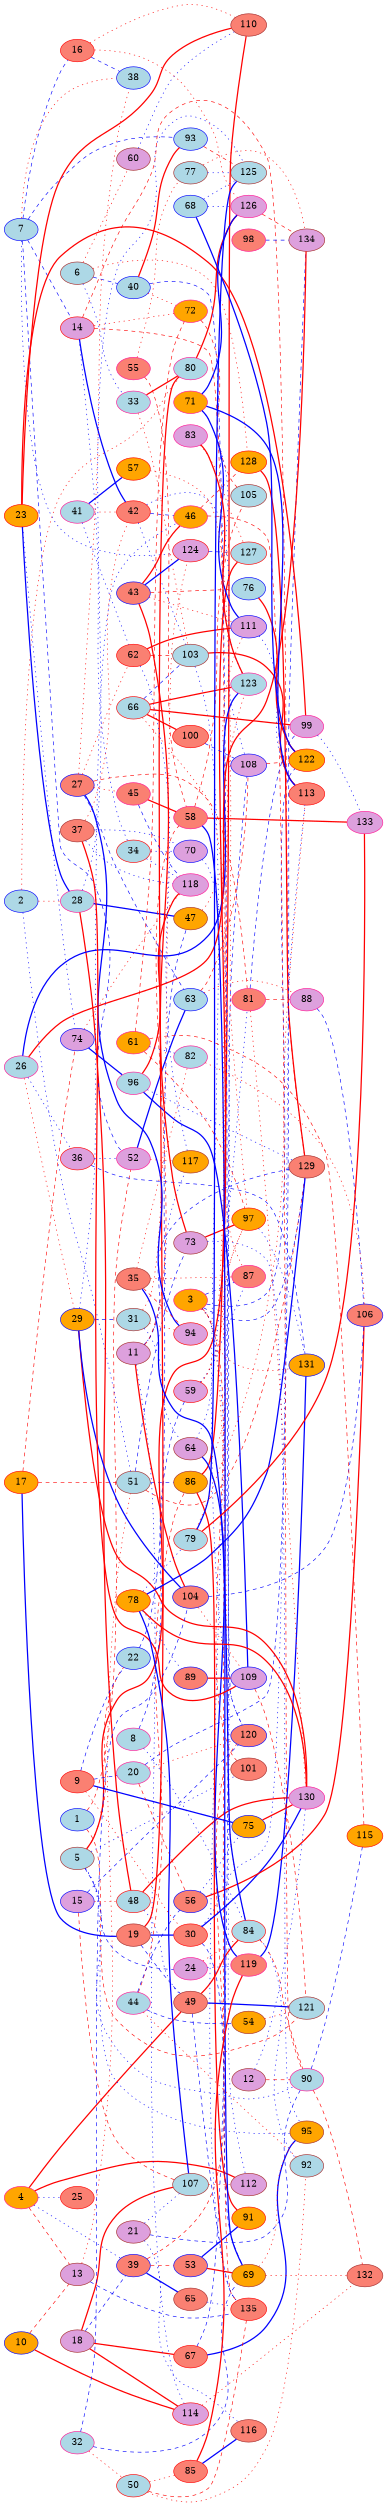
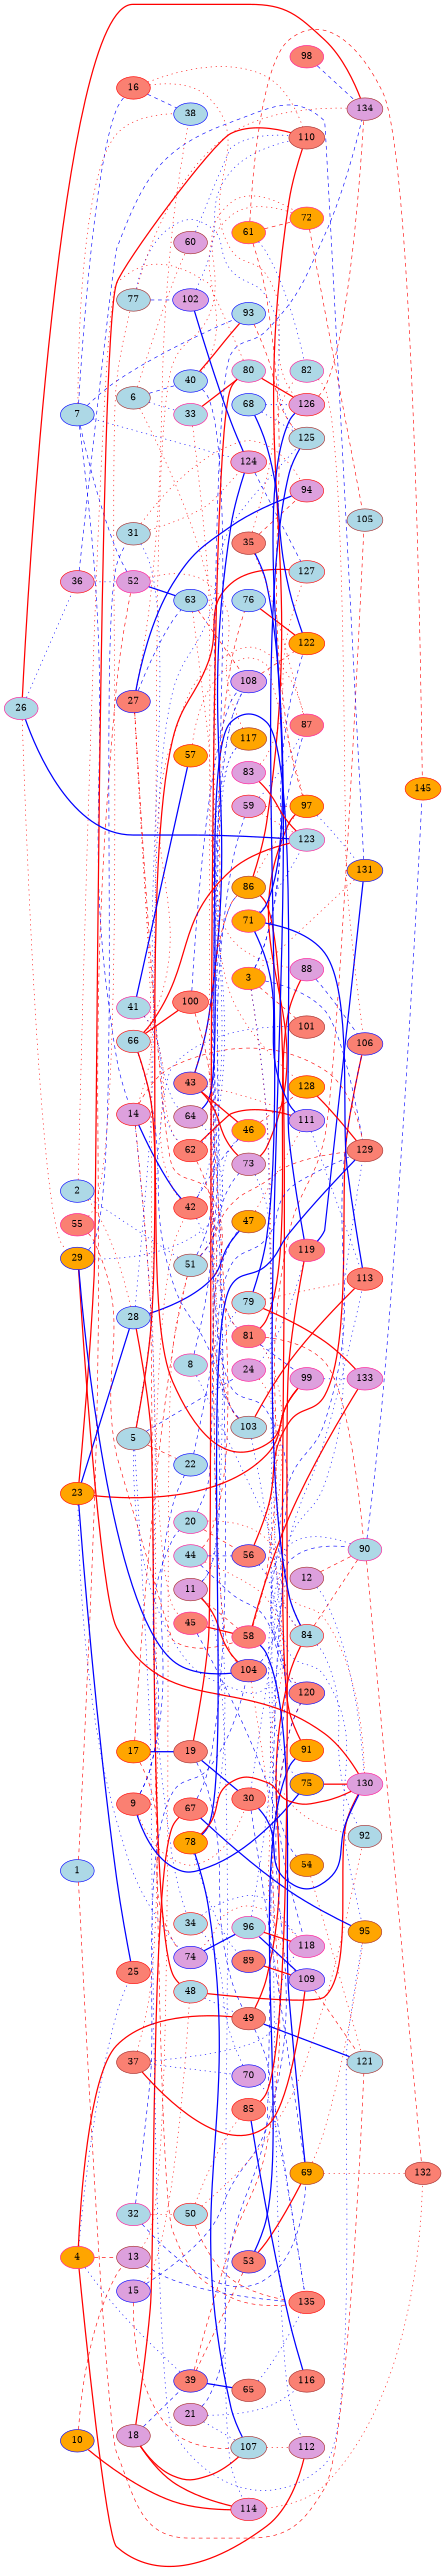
node "126": color deeppink -> red
node "102": added
node "28": color deeppink -> blue
edge "81" -- "88": style dashed -> bold
edge "46" -- "90": now "81" -- "90"
edge "100" -- "104": added
edge "23" -- "25": added
node "115": label "115" -> "145"
